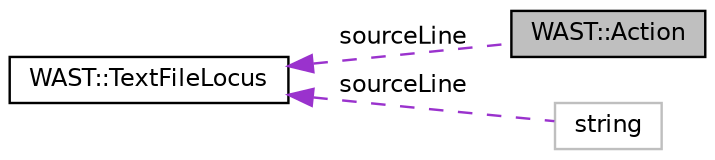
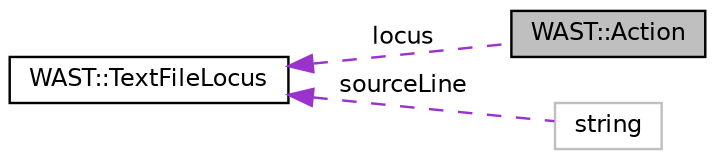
edge "WAST::Action" -> "WAST::TextFileLocus": label " sourceLine" -> " locus"
